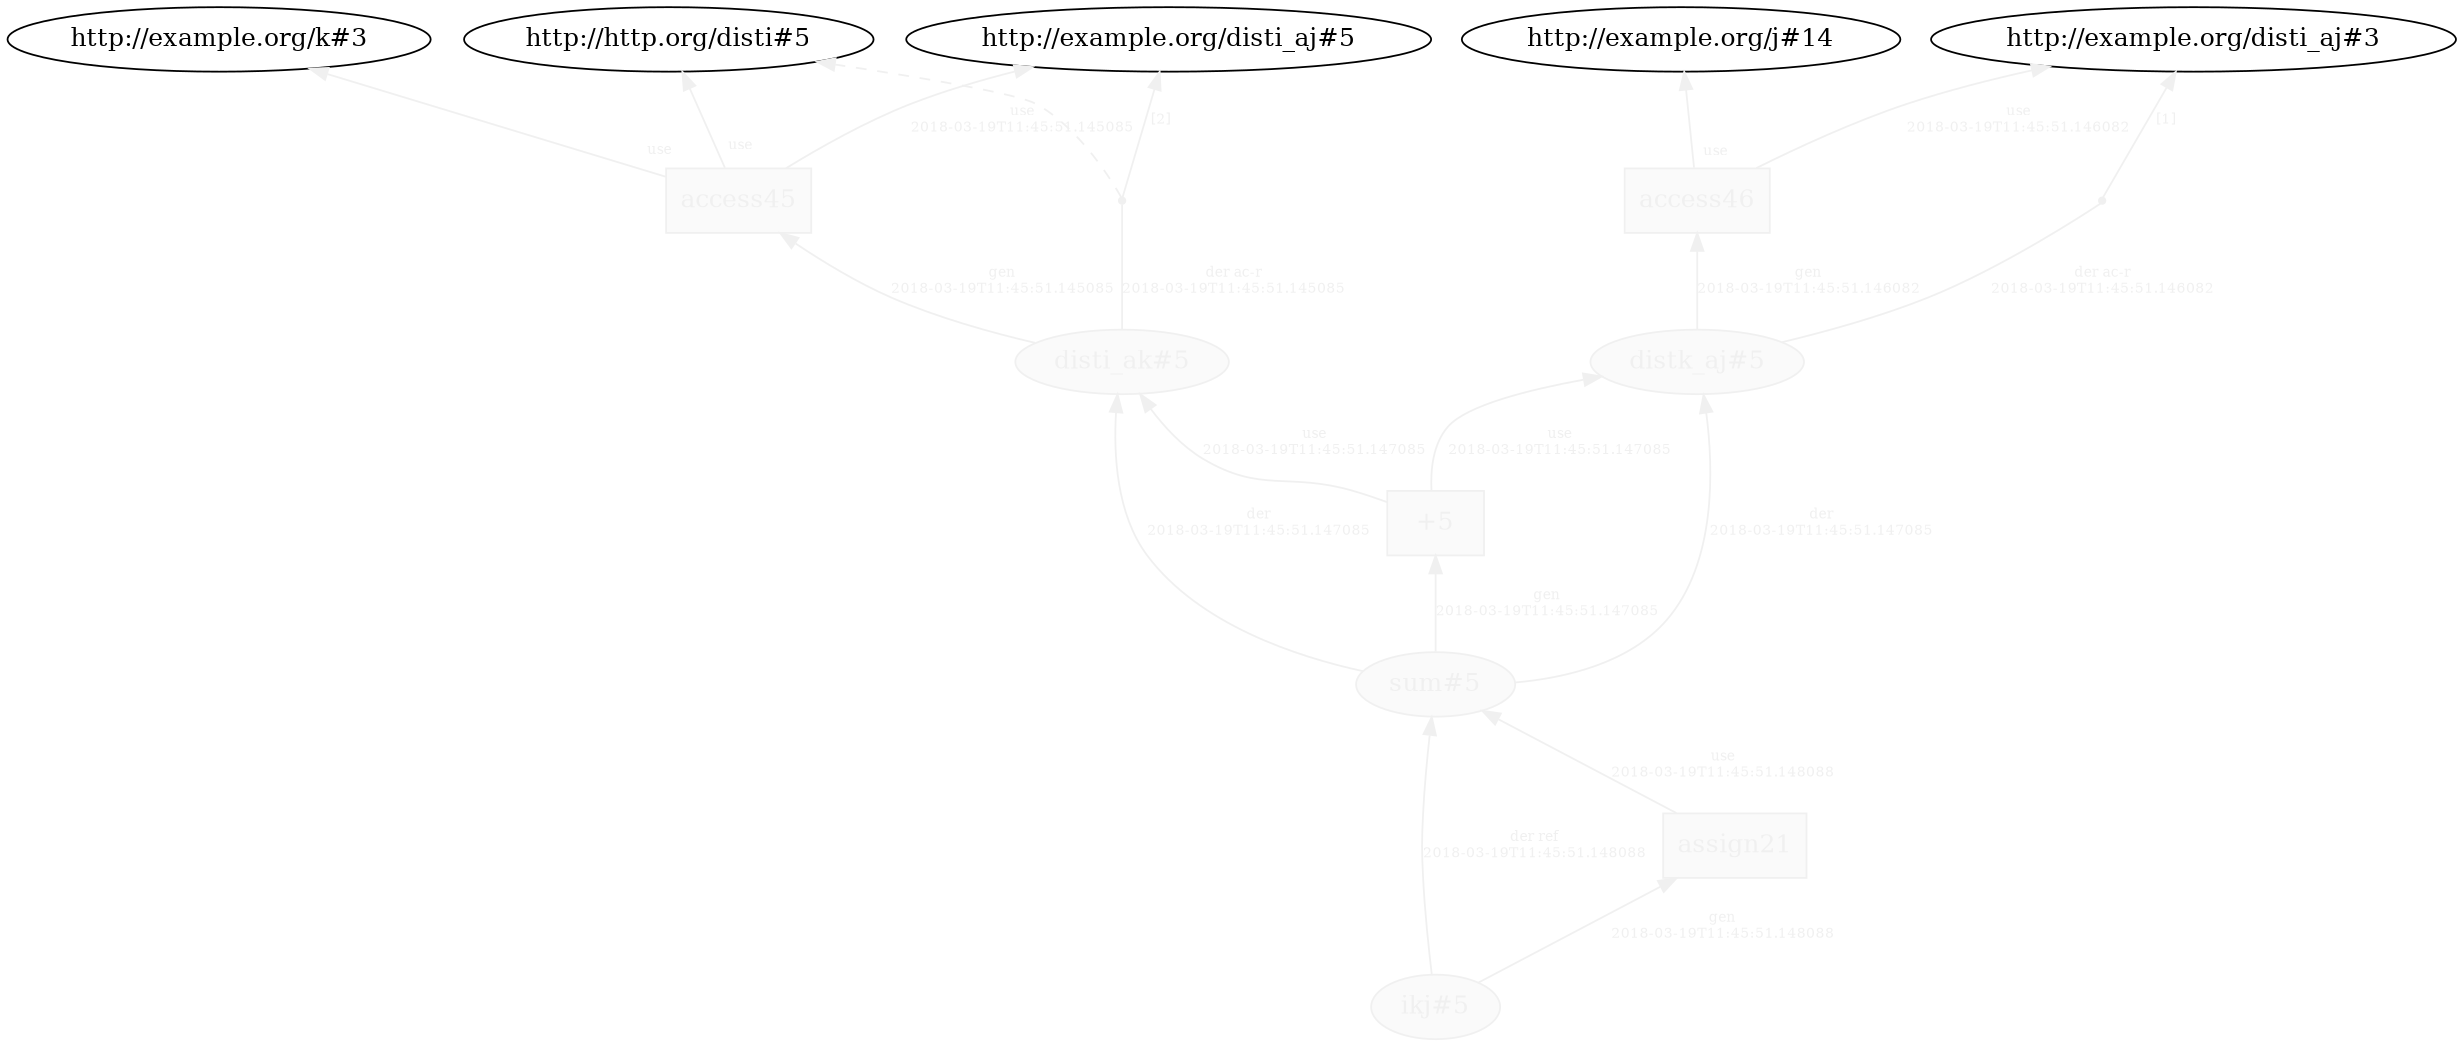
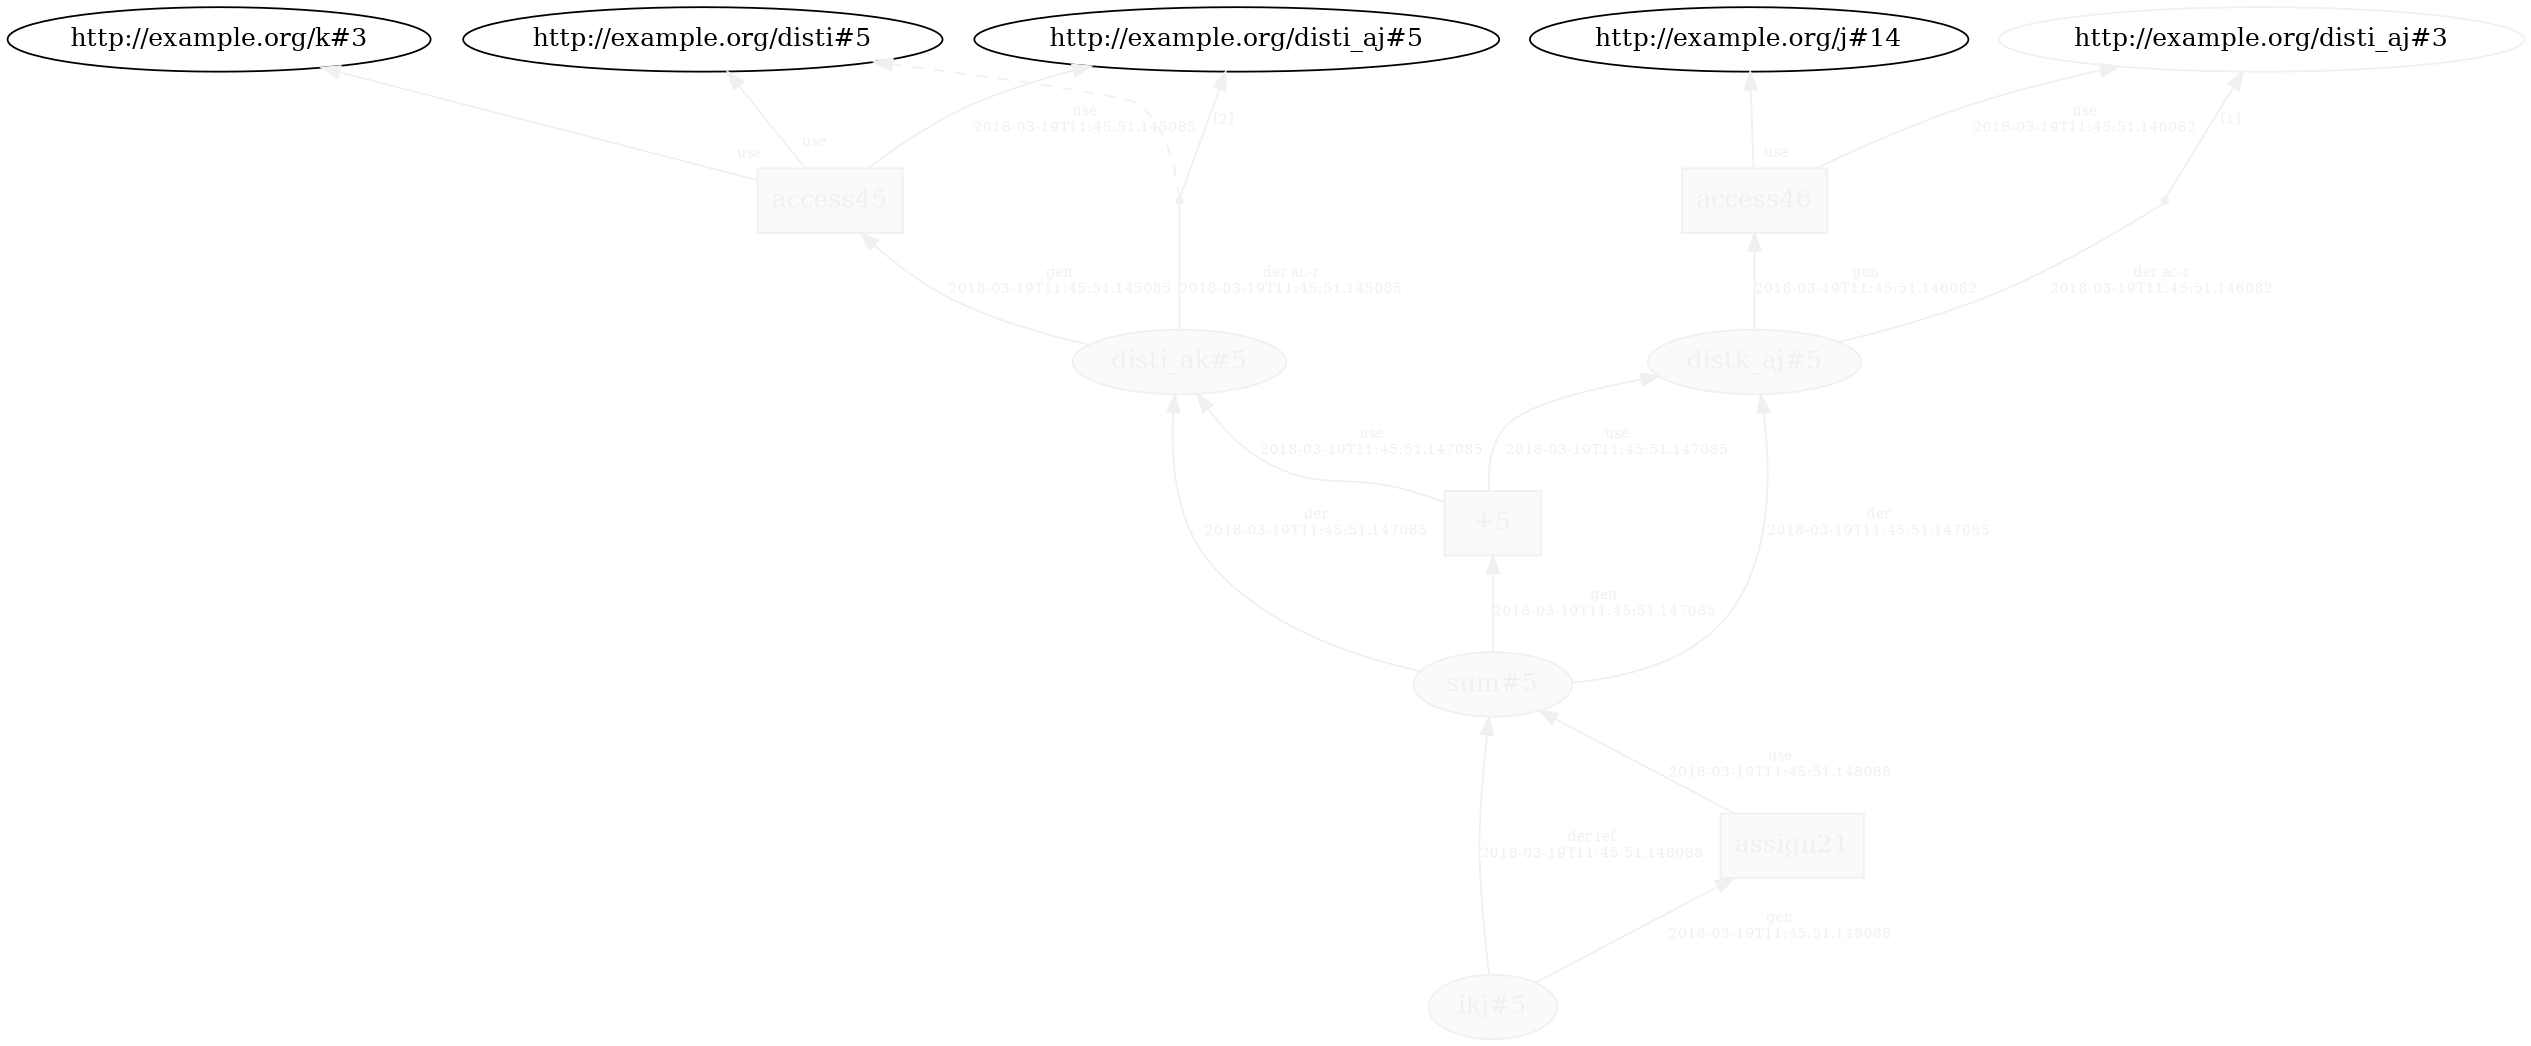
node "http://http.org/disti#5": label "http://http.org/disti#5" -> "http://example.org/disti#5"
node "http://example.org/disti_aj#3": color black -> #f0f0f0
